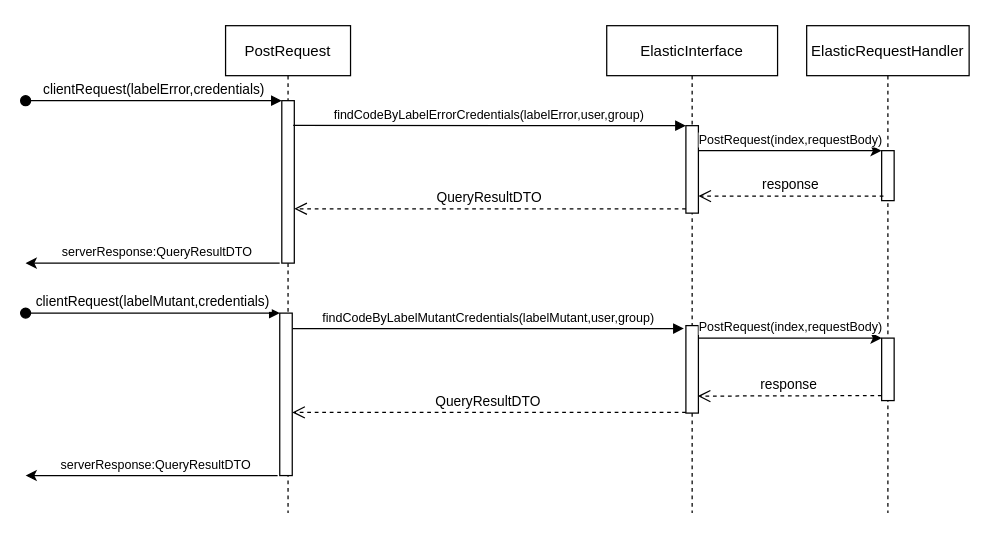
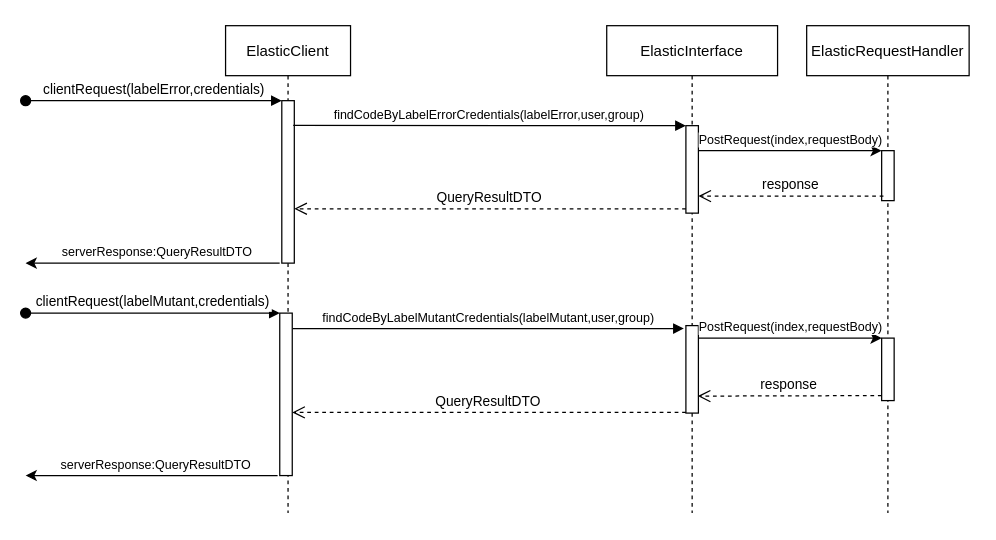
node "PostRequest": label "PostRequest" -> "ElasticClient"
